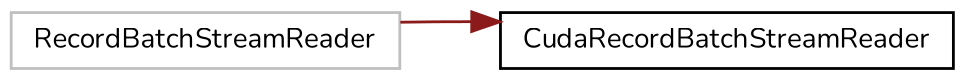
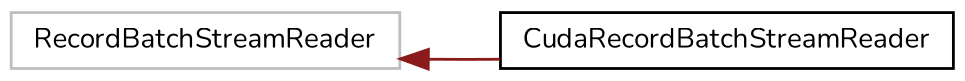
edge "RecordBatchStreamReader" -> "CudaRecordBatchStreamReader": reversed
